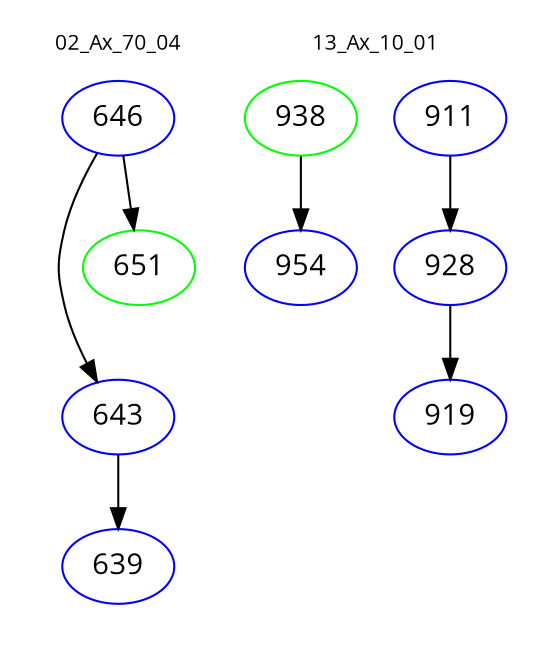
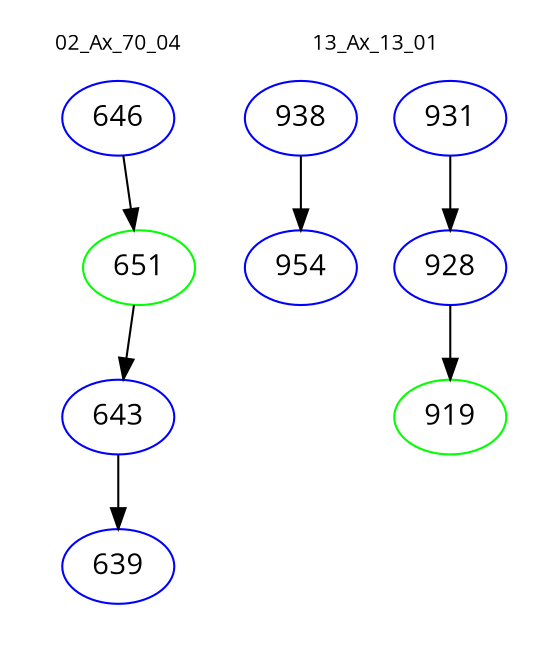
cluster "13_Ax_10_01": label "13_Ax_10_01" -> "13_Ax_13_01"
node "938": color green -> blue
node "911": label "911" -> "931"
edge "646" -> "643": now "651" -> "643"
node "919": color blue -> green
